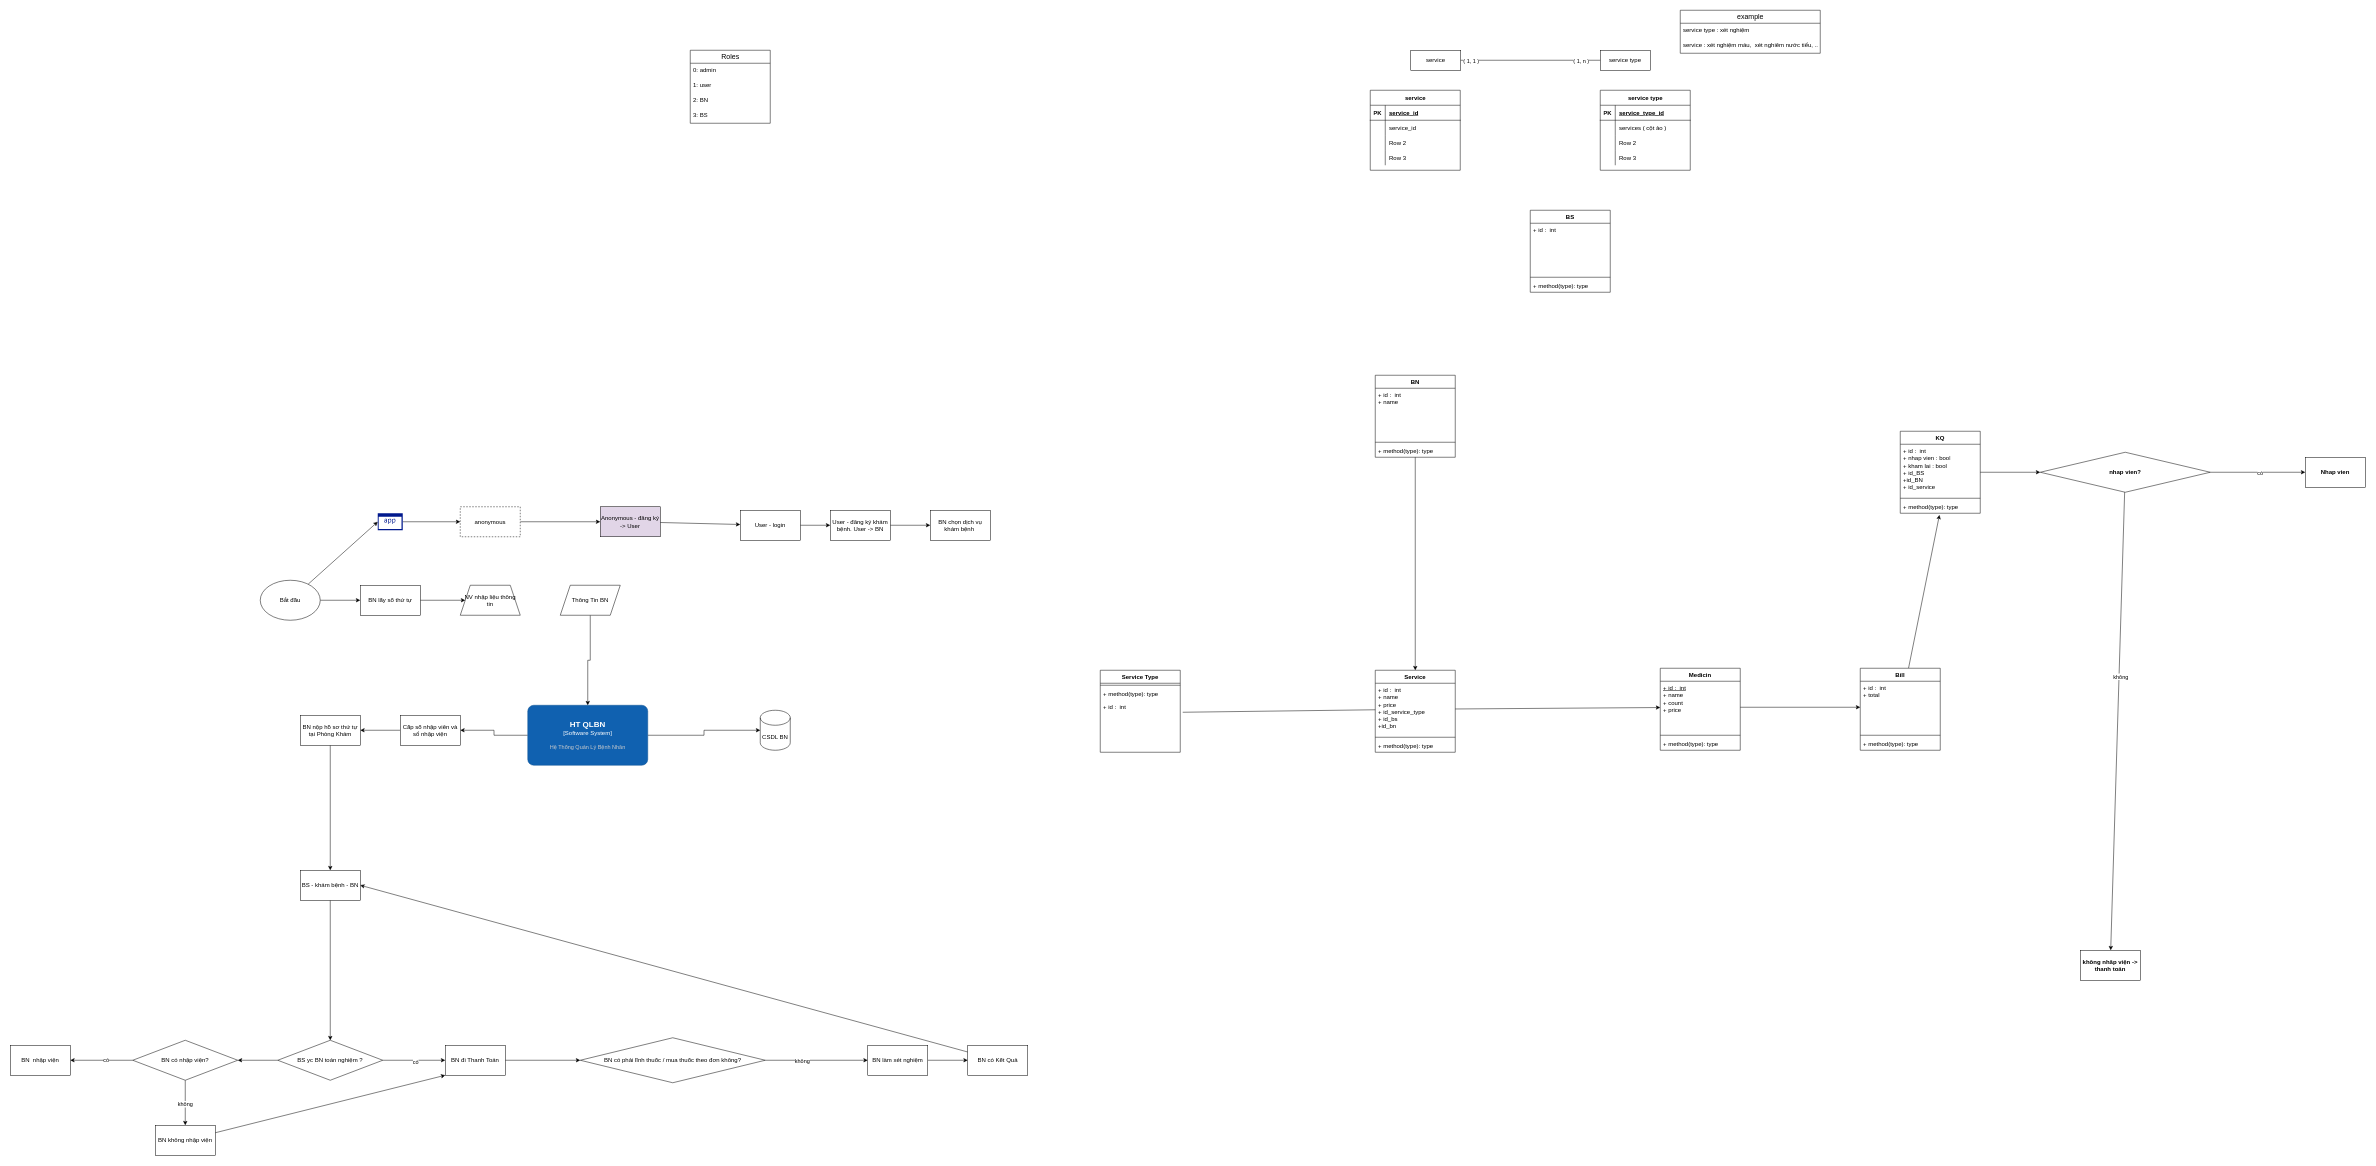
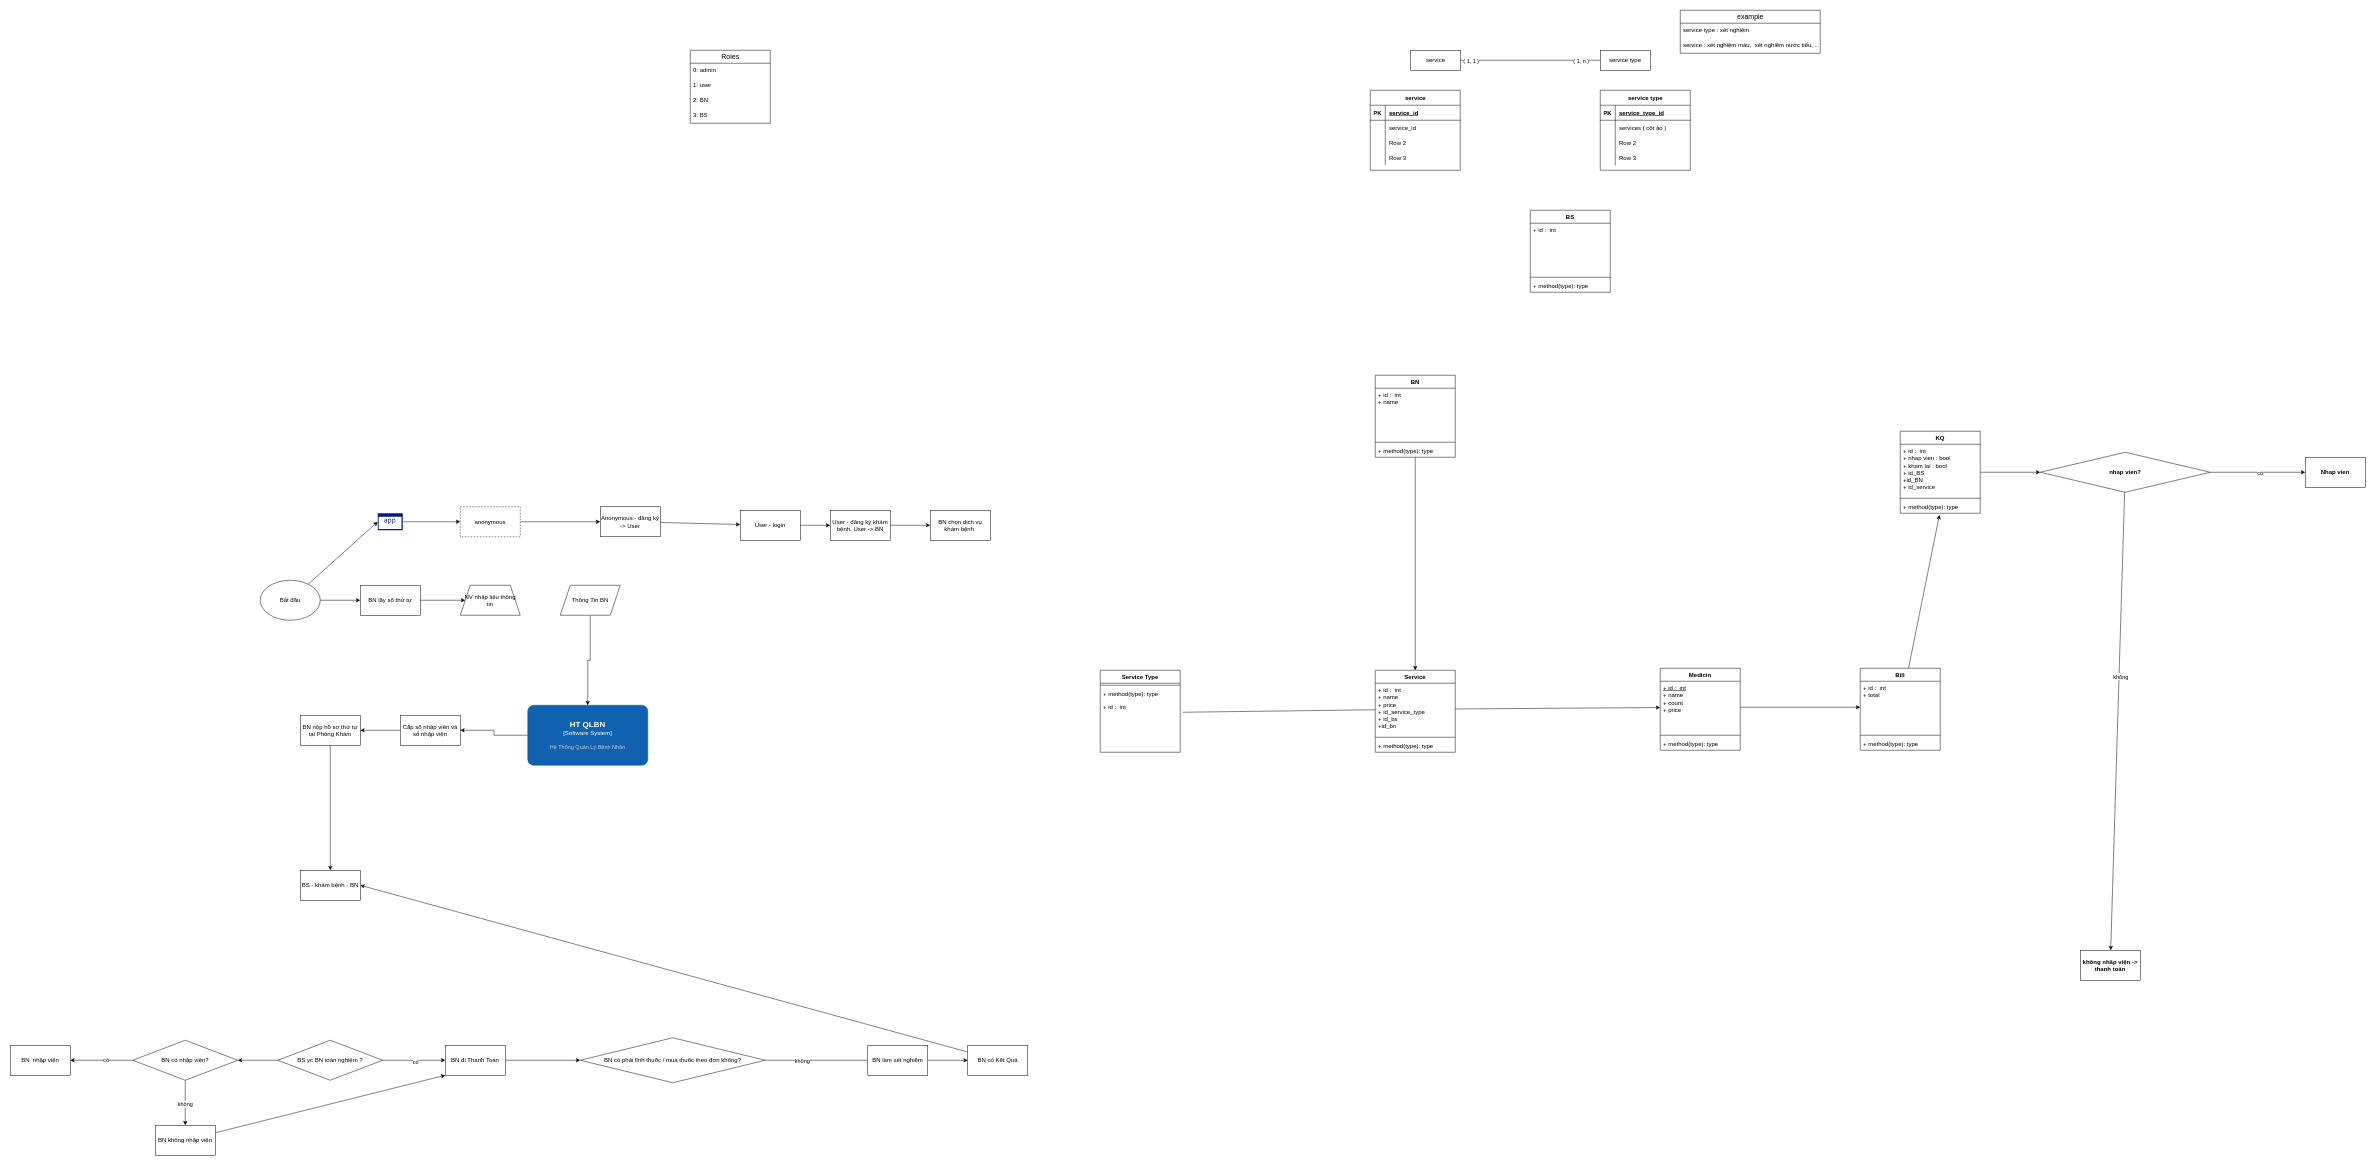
node "Anonymous - đăng ký -> User": fillcolor #e1d5e7 -> #ffffff
edge "HT QLBN [Software System] Hệ Thống Quản Lý Bệnh Nhân" -> "CSDL BN": removed
node "CSDL BN": removed
edge "BS - khám bệnh - BN" -> "BS yc BN toán nghiệm ?": removed
edge "BN có phải lĩnh thuốc / mua thuốc theo đơn không?" -> "BN làm xét nghiệm": arrowhead classic -> none
